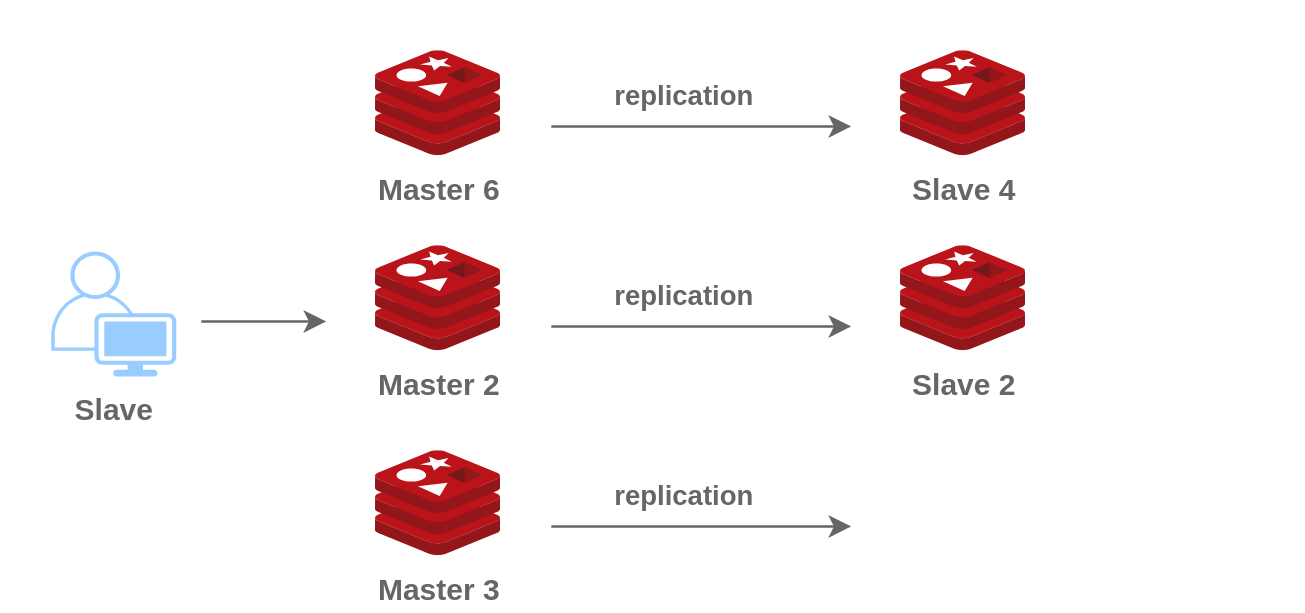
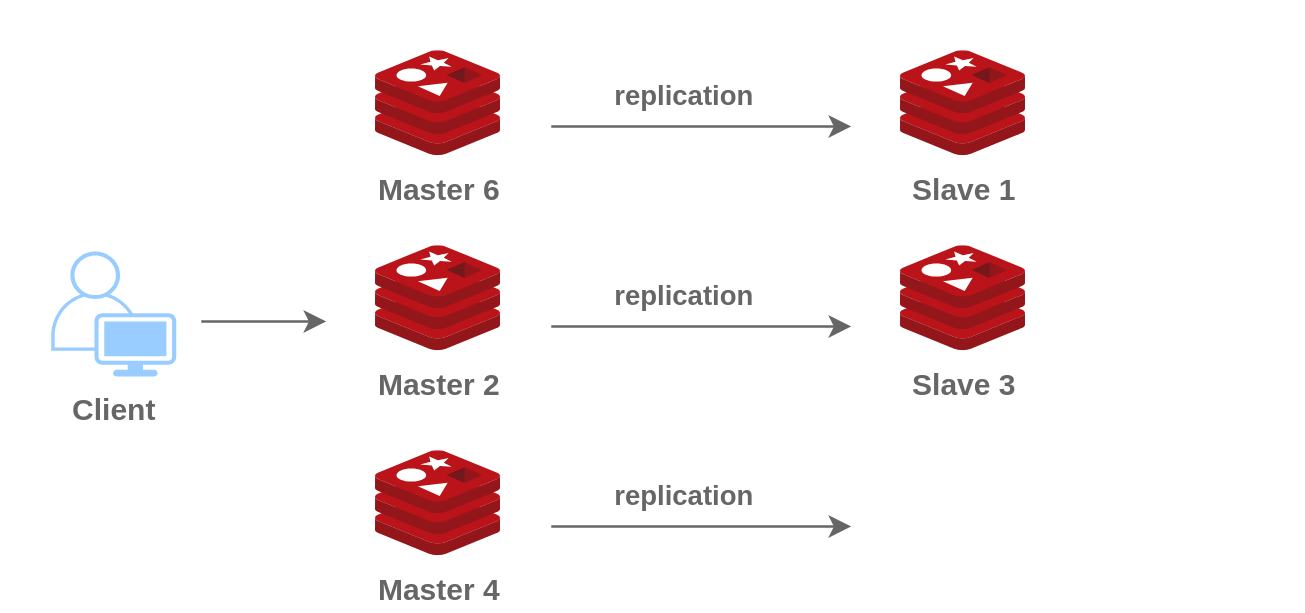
node "Slave 4": label "Slave 4" -> "Slave 1"
node "Slave 2": label "Slave 2" -> "Slave 3"
node "Slave": label "Slave" -> "Client"
node "Master 3": label "Master 3" -> "Master 4"
